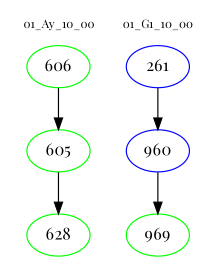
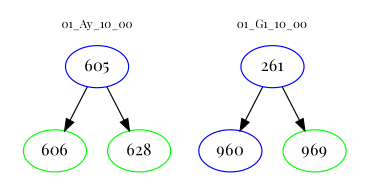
edge "606" -> "605": reversed
node "605": color green -> blue
edge "960" -> "969": now "261" -> "969"
